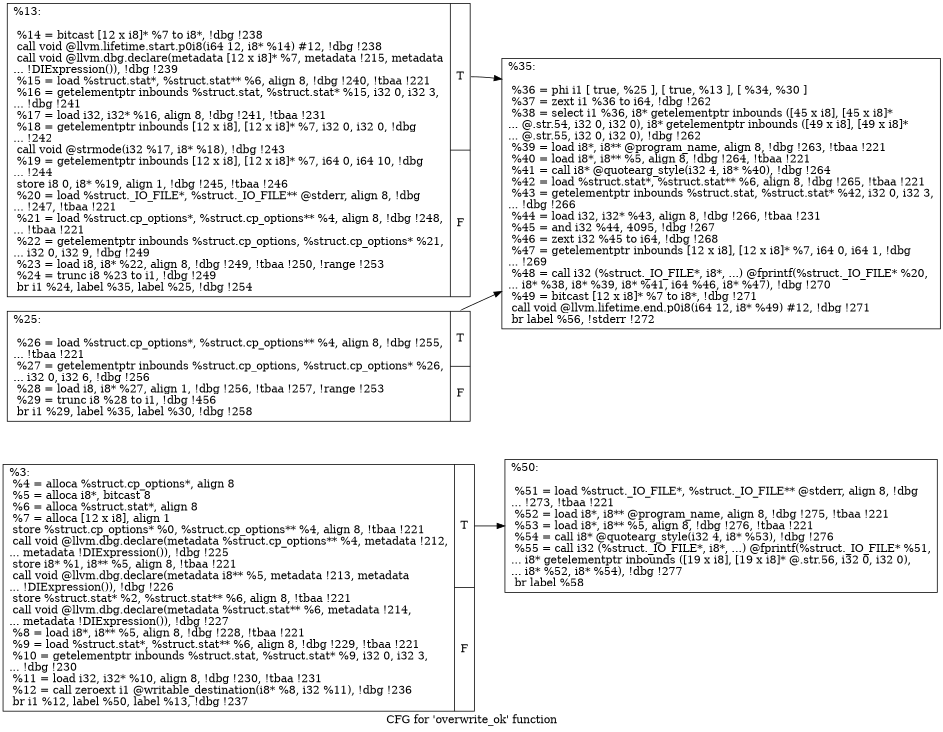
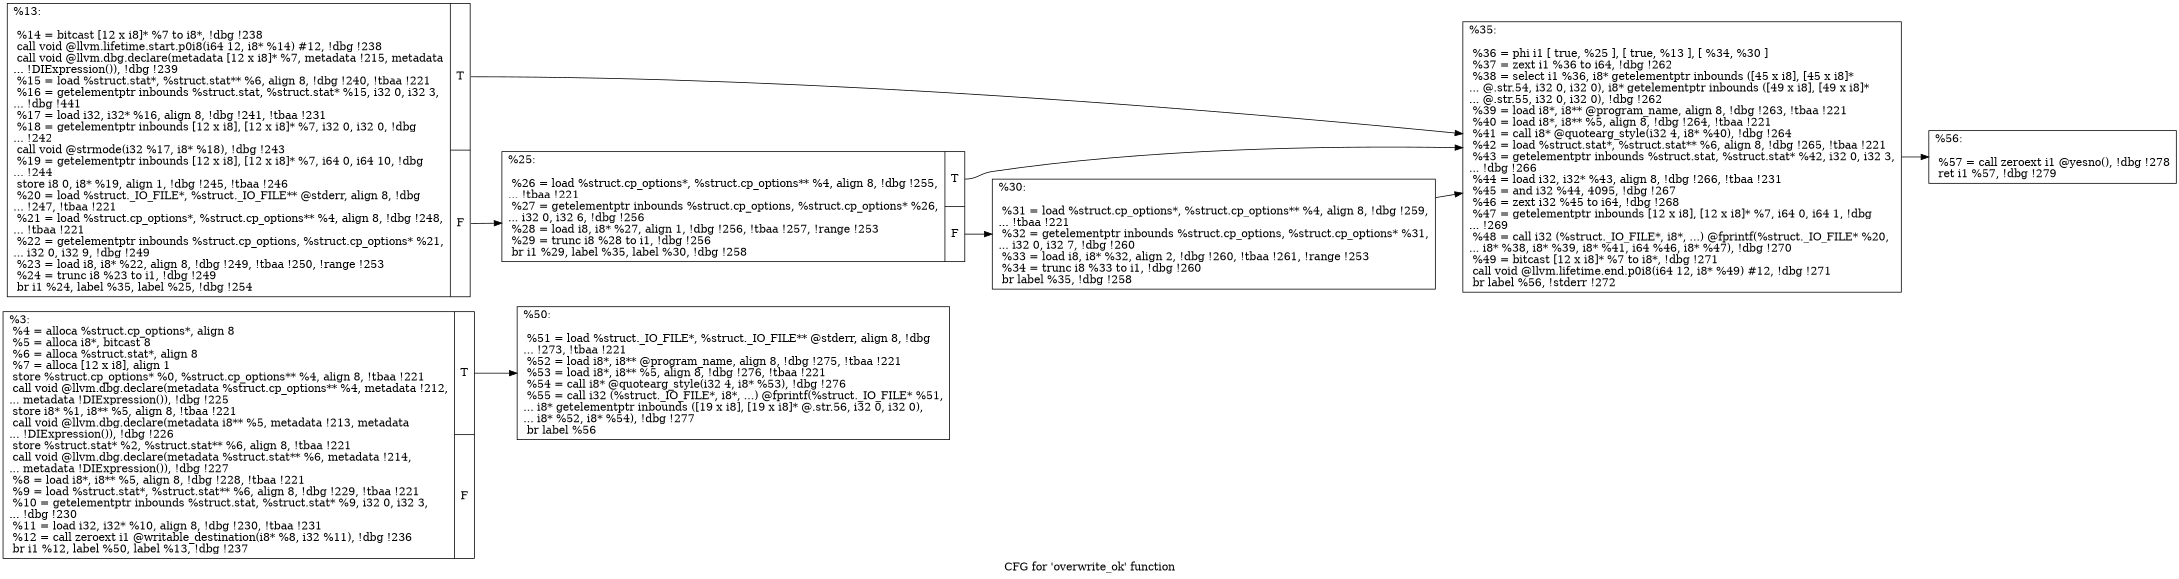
node "%13:": text "... !dbg !241" -> "... !dbg !441"
node "%56:": added
edge "%13:" -> "%25:": added
node "%30:": added
node "%25:": text "%29 = trunc i8 %28 to i1, !dbg !456" -> "%29 = trunc i8 %28 to i1, !dbg !256"
node "%50:": text "br label %58" -> "br label %56"
